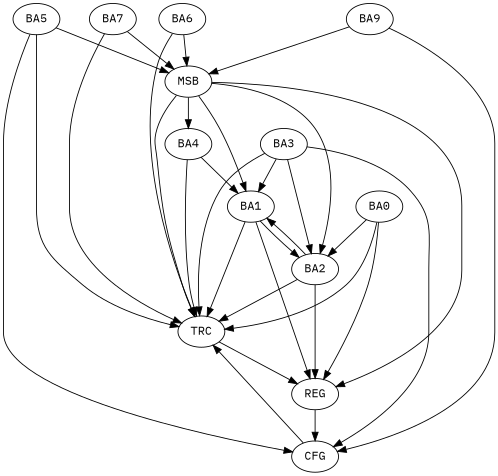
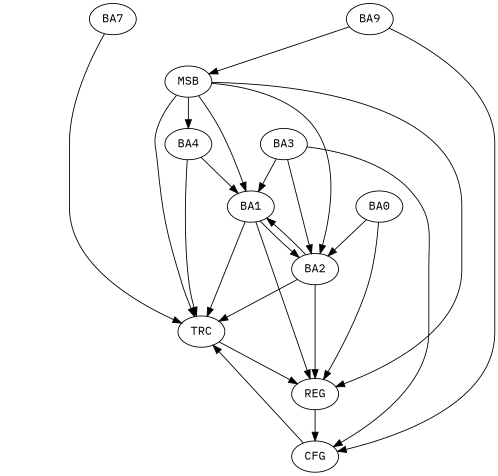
node "BA5": removed
node "BA6": removed
edge "BA7" -> "MSB": removed
edge "BA3" -> "TRC": removed
edge "BA0" -> "TRC": removed
